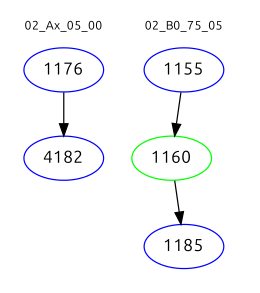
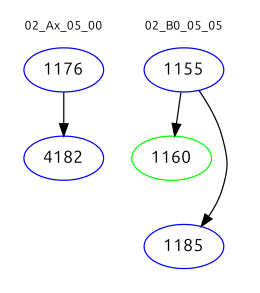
cluster "02_B0_75_05": label "02_B0_75_05" -> "02_B0_05_05"
edge "1160" -> "1185": now "1155" -> "1185"
